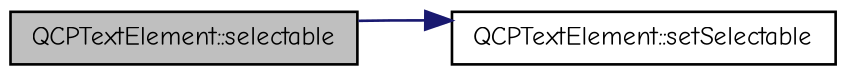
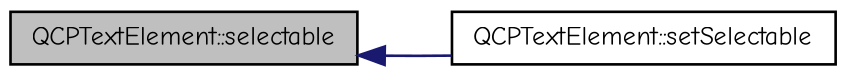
edge "QCPTextElement::selectable" -> "QCPTextElement::setSelectable": reversed
